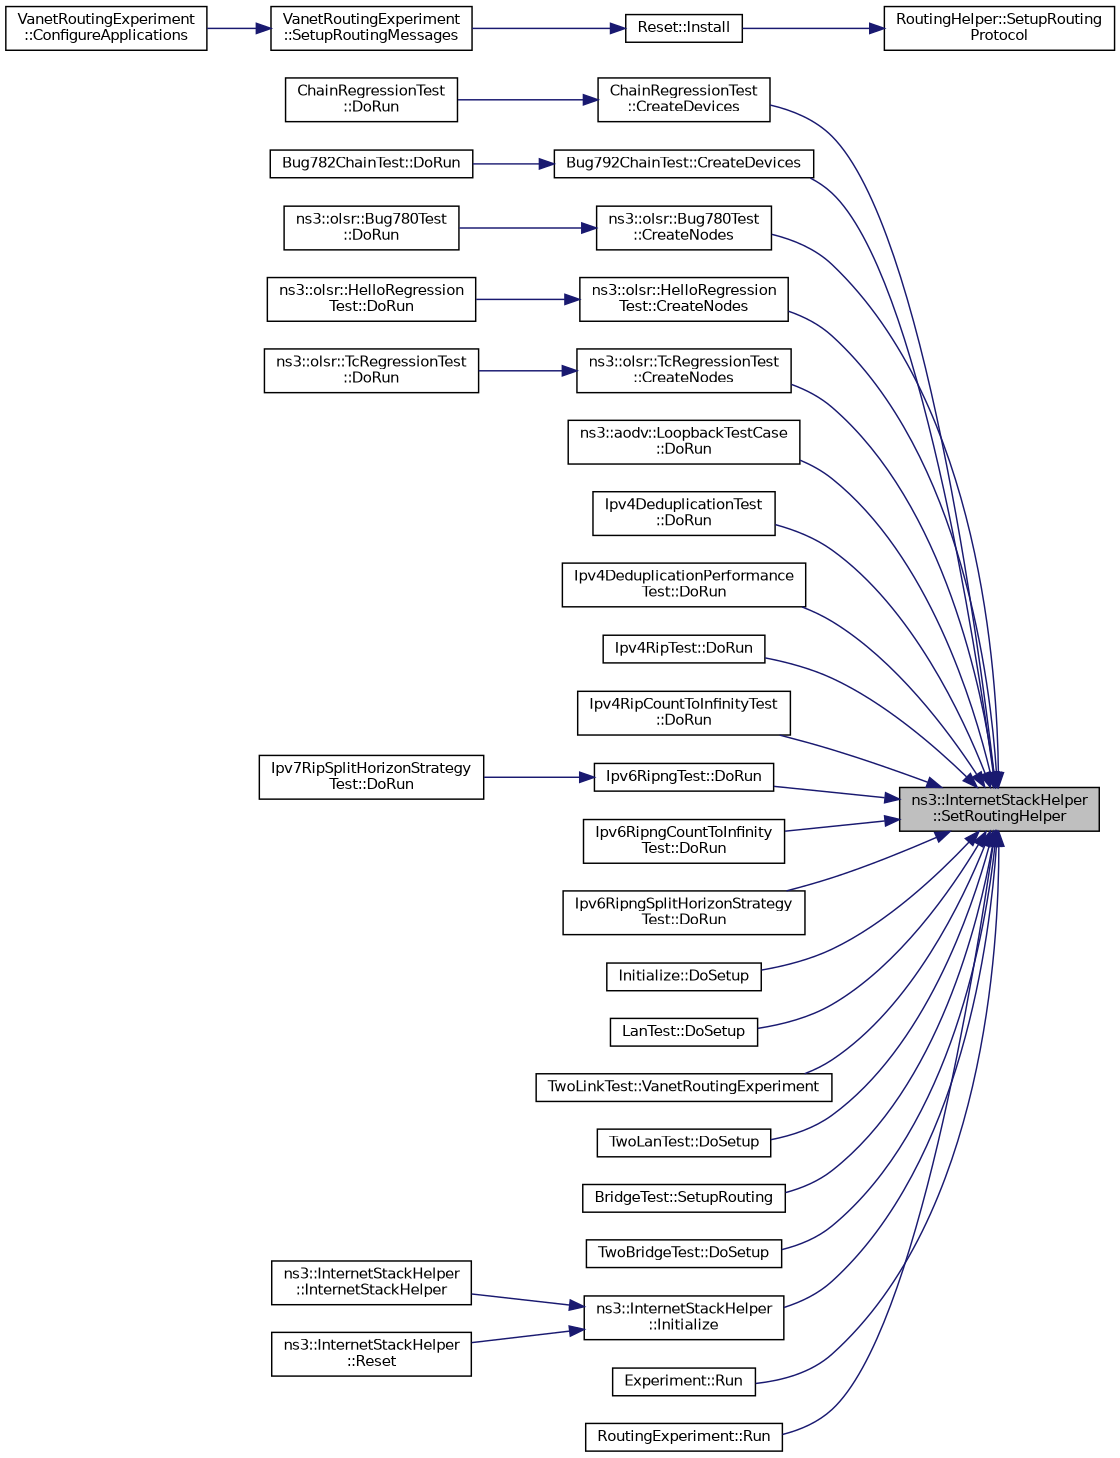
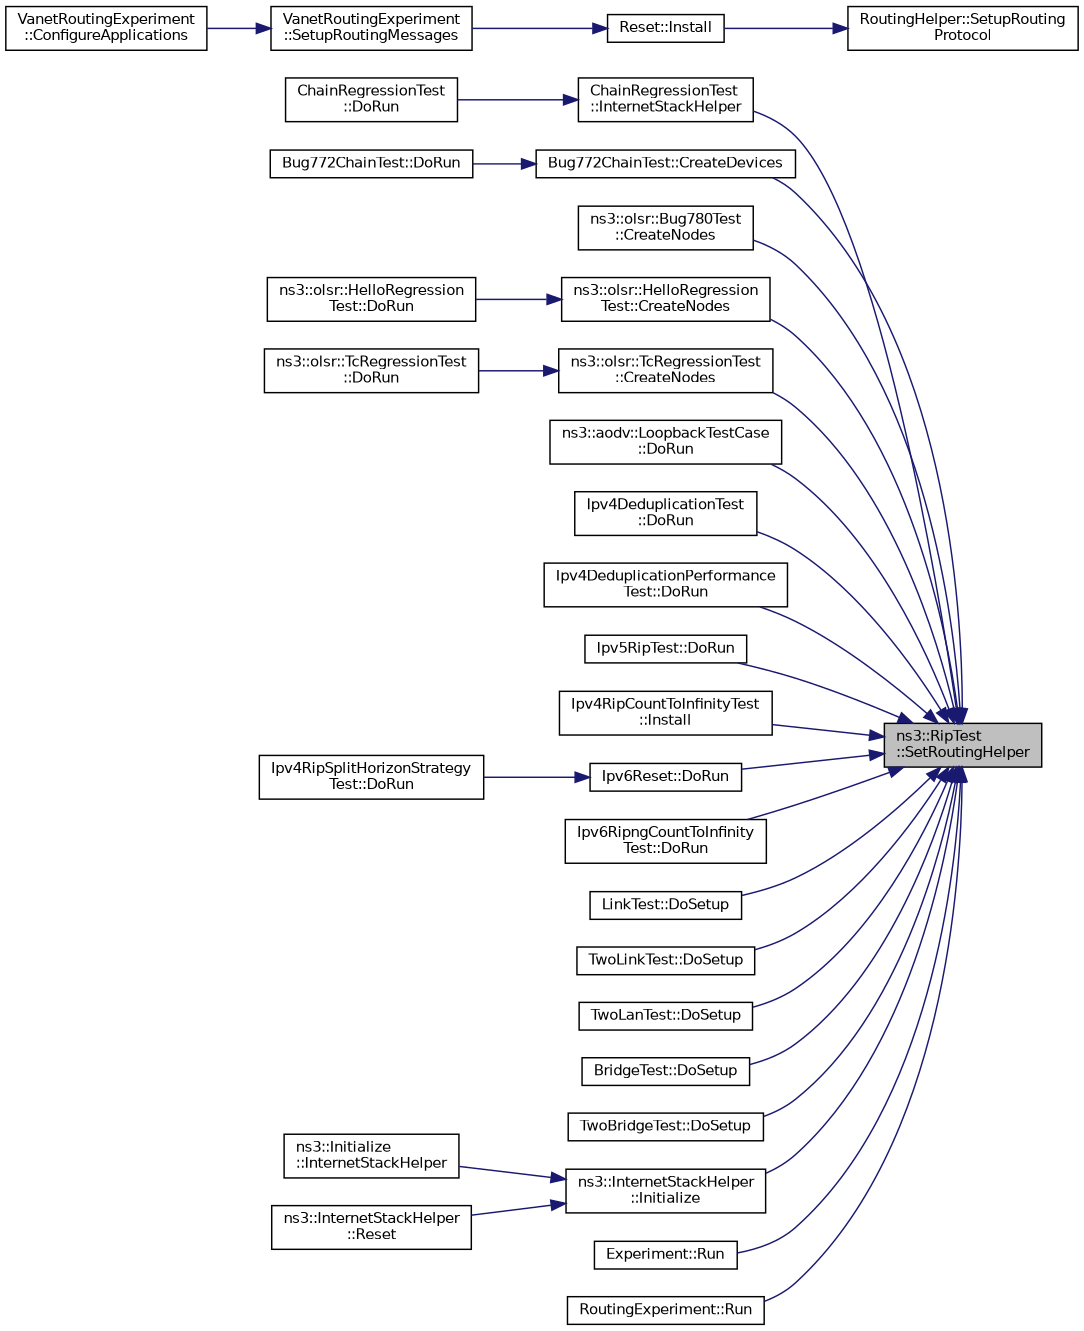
node "ChainRegressionTest ::CreateDevices": label "ChainRegressionTest ::CreateDevices" -> "ChainRegressionTest ::InternetStackHelper"
node "Bug782ChainTest::DoRun": label "Bug782ChainTest::DoRun" -> "Bug772ChainTest::DoRun"
node "Bug792ChainTest::CreateDevices": label "Bug792ChainTest::CreateDevices" -> "Bug772ChainTest::CreateDevices"
node "ns3::olsr::Bug780Test ::DoRun": removed
node "Ipv4RipTest::DoRun": label "Ipv4RipTest::DoRun" -> "Ipv5RipTest::DoRun"
node "Ipv4RipCountToInfinityTest ::DoRun": label "Ipv4RipCountToInfinityTest ::DoRun" -> "Ipv4RipCountToInfinityTest ::Install"
node "Ipv7RipSplitHorizonStrategy Test::DoRun": label "Ipv7RipSplitHorizonStrategy Test::DoRun" -> "Ipv4RipSplitHorizonStrategy Test::DoRun"
node "Ipv6RipngTest::DoRun": label "Ipv6RipngTest::DoRun" -> "Ipv6Reset::DoRun"
node "ns3::InternetStackHelper ::SetRoutingHelper": label "ns3::InternetStackHelper ::SetRoutingHelper" -> "ns3::RipTest ::SetRoutingHelper"
node "Ipv6RipngSplitHorizonStrategy Test::DoRun": removed
node "Initialize::DoSetup": label "Initialize::DoSetup" -> "LinkTest::DoSetup"
node "LanTest::DoSetup": removed
node "TwoLinkTest::VanetRoutingExperiment": label "TwoLinkTest::VanetRoutingExperiment" -> "TwoLinkTest::DoSetup"
node "BridgeTest::SetupRouting": label "BridgeTest::SetupRouting" -> "BridgeTest::DoSetup"
node "ns3::InternetStackHelper ::InternetStackHelper": label "ns3::InternetStackHelper ::InternetStackHelper" -> "ns3::Initialize ::InternetStackHelper"
